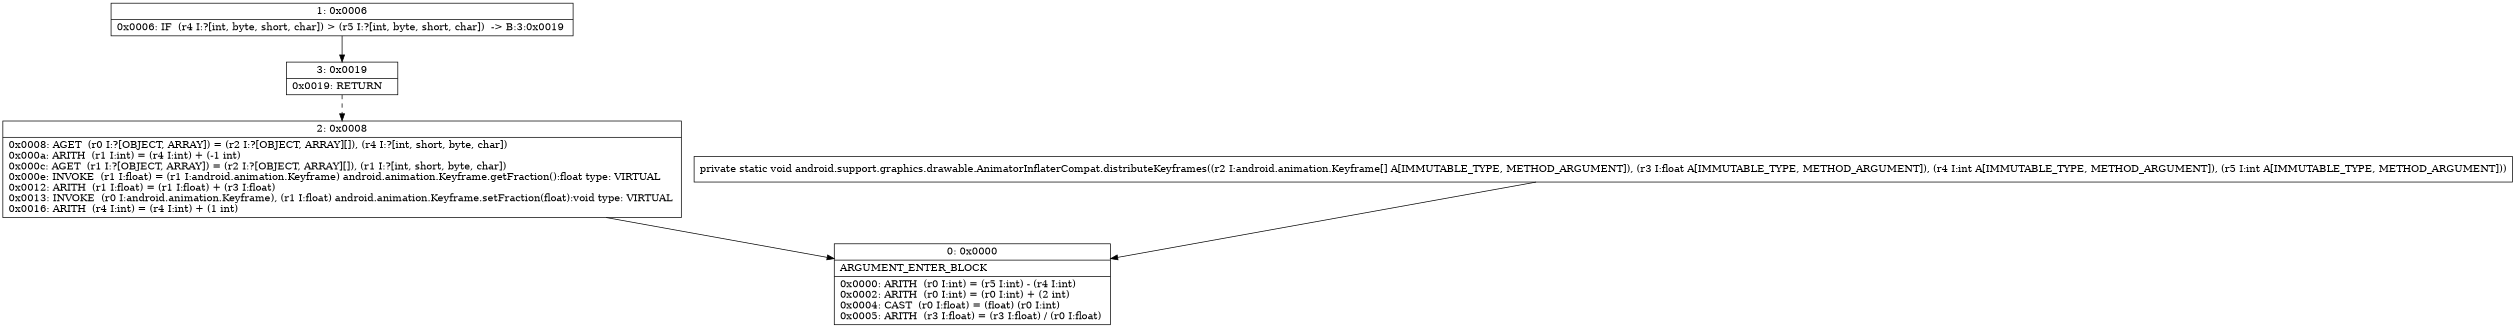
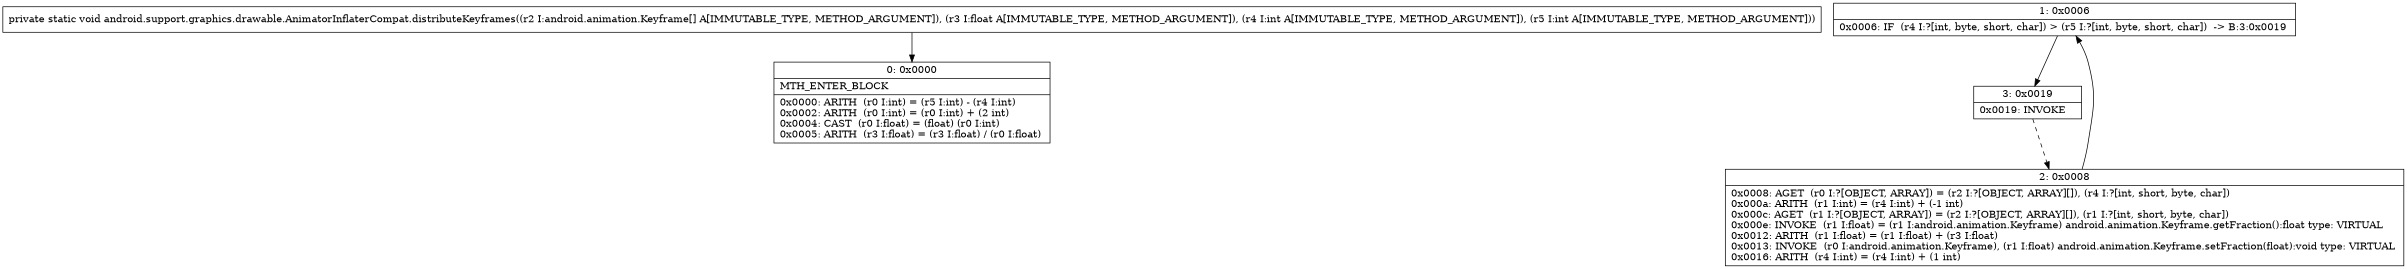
node "3: 0x0019": text "0x0019: RETURN" -> "0x0019: INVOKE"
edge "2: 0x0008" -> "0: 0x0000": now "2: 0x0008" -> "1: 0x0006"
node "0: 0x0000": text "ARGUMENT_ENTER_BLOCK" -> "MTH_ENTER_BLOCK"
